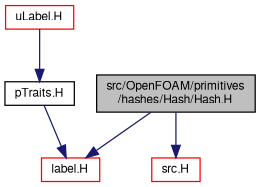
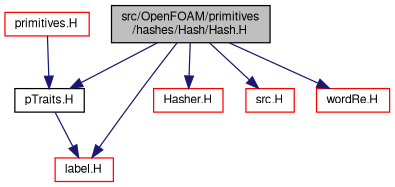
node "uLabel.H": label "uLabel.H" -> "primitives.H"
edge "src/OpenFOAM/primitives /hashes/Hash/Hash.H" -> "pTraits.H": added
node "Hasher.H": added
node "wordRe.H": added
